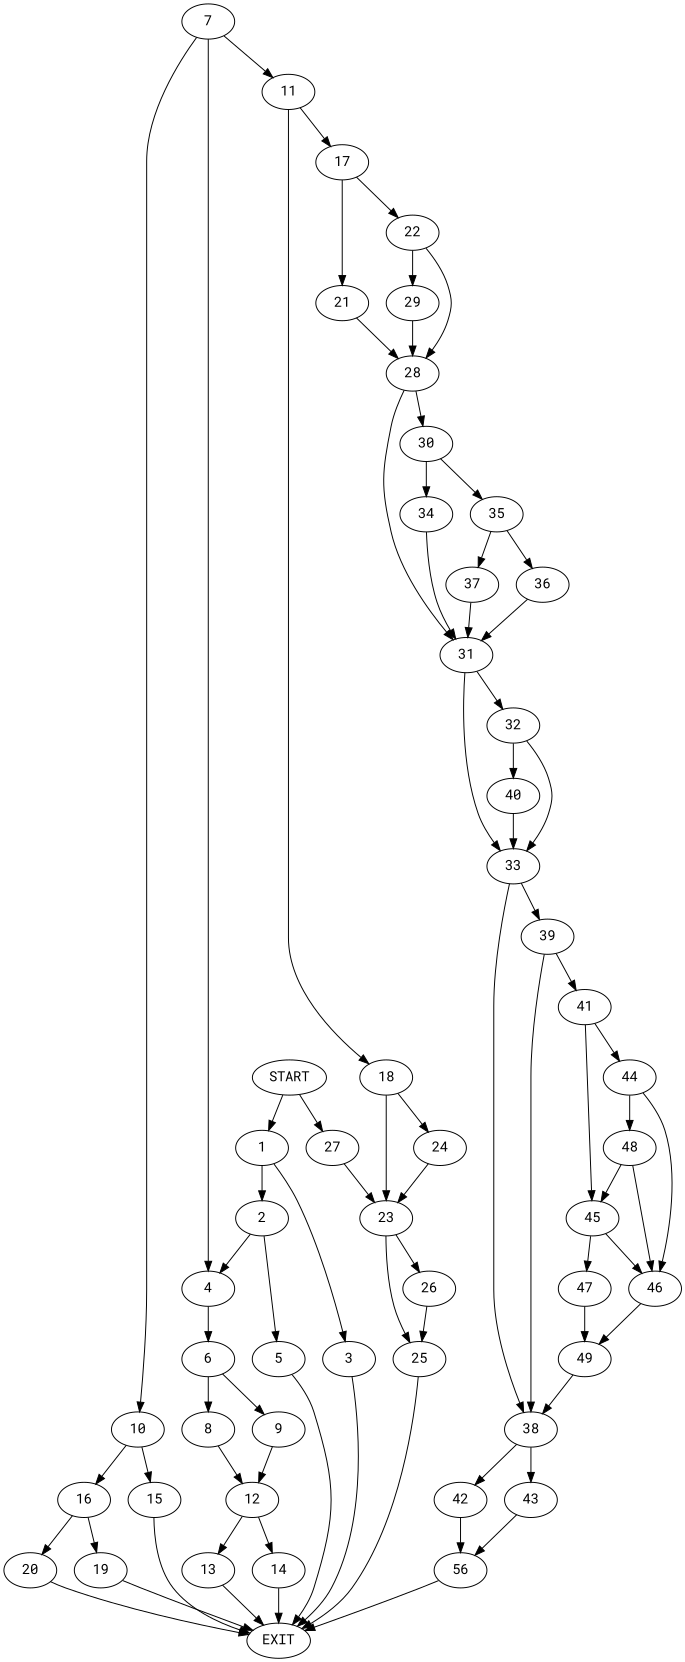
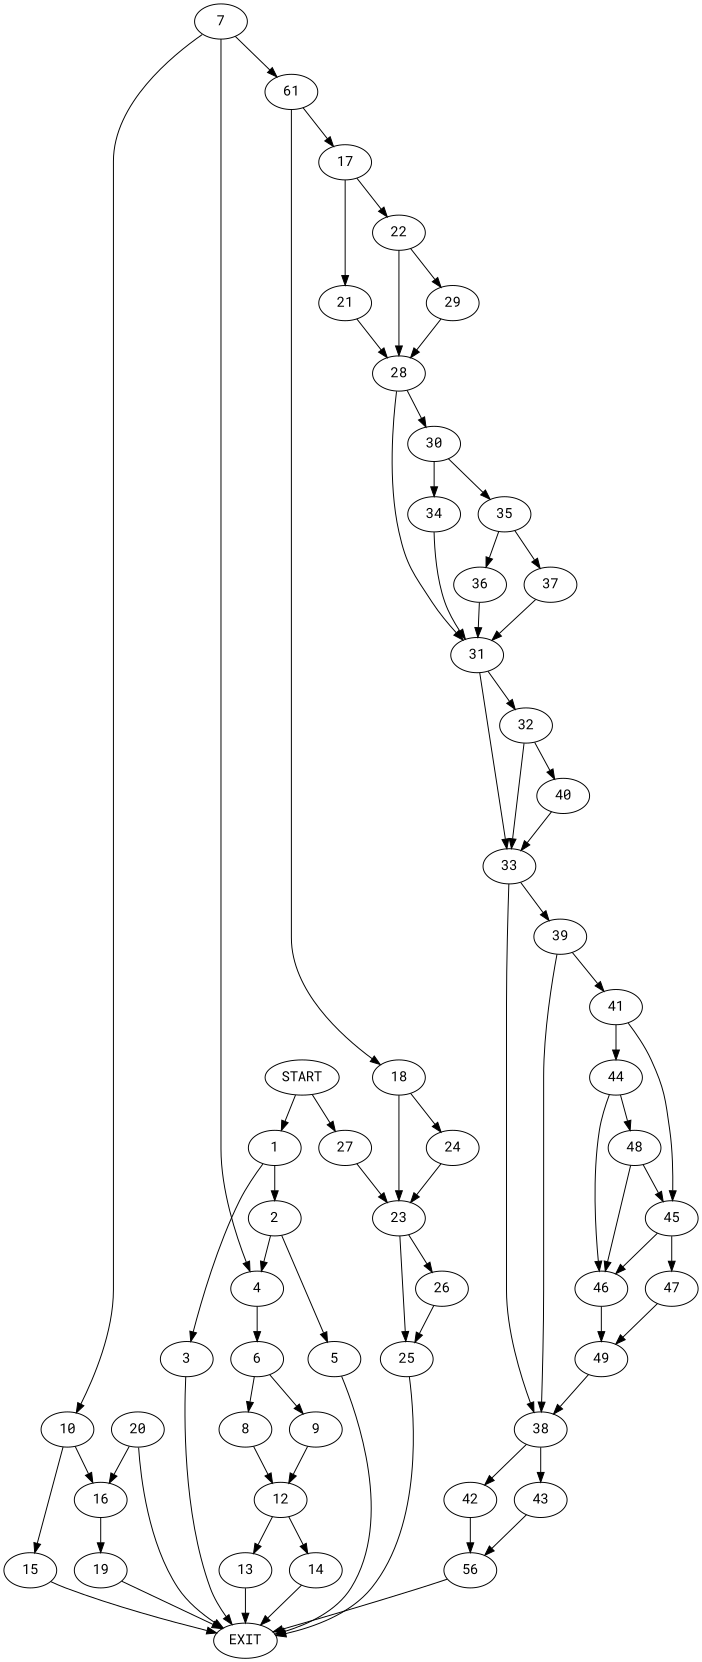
node "11": label "11" -> "61"
edge "16" -> "20": reversed
